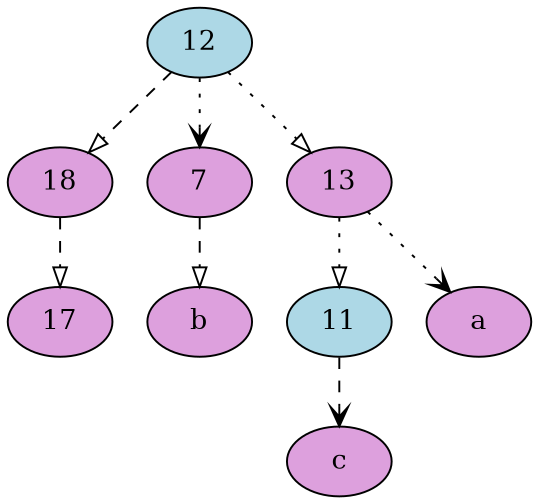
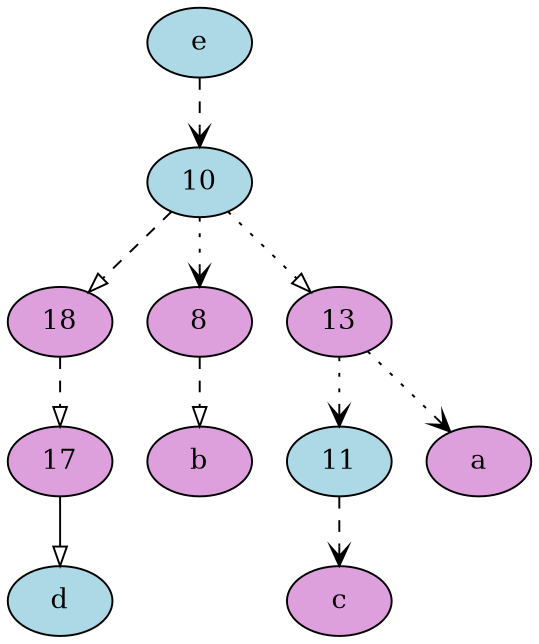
node "12": label "12" -> "10"
node "e": added
node "7": label "7" -> "8"
edge "13" -> "11": arrowhead onormal -> vee
node "d": added
